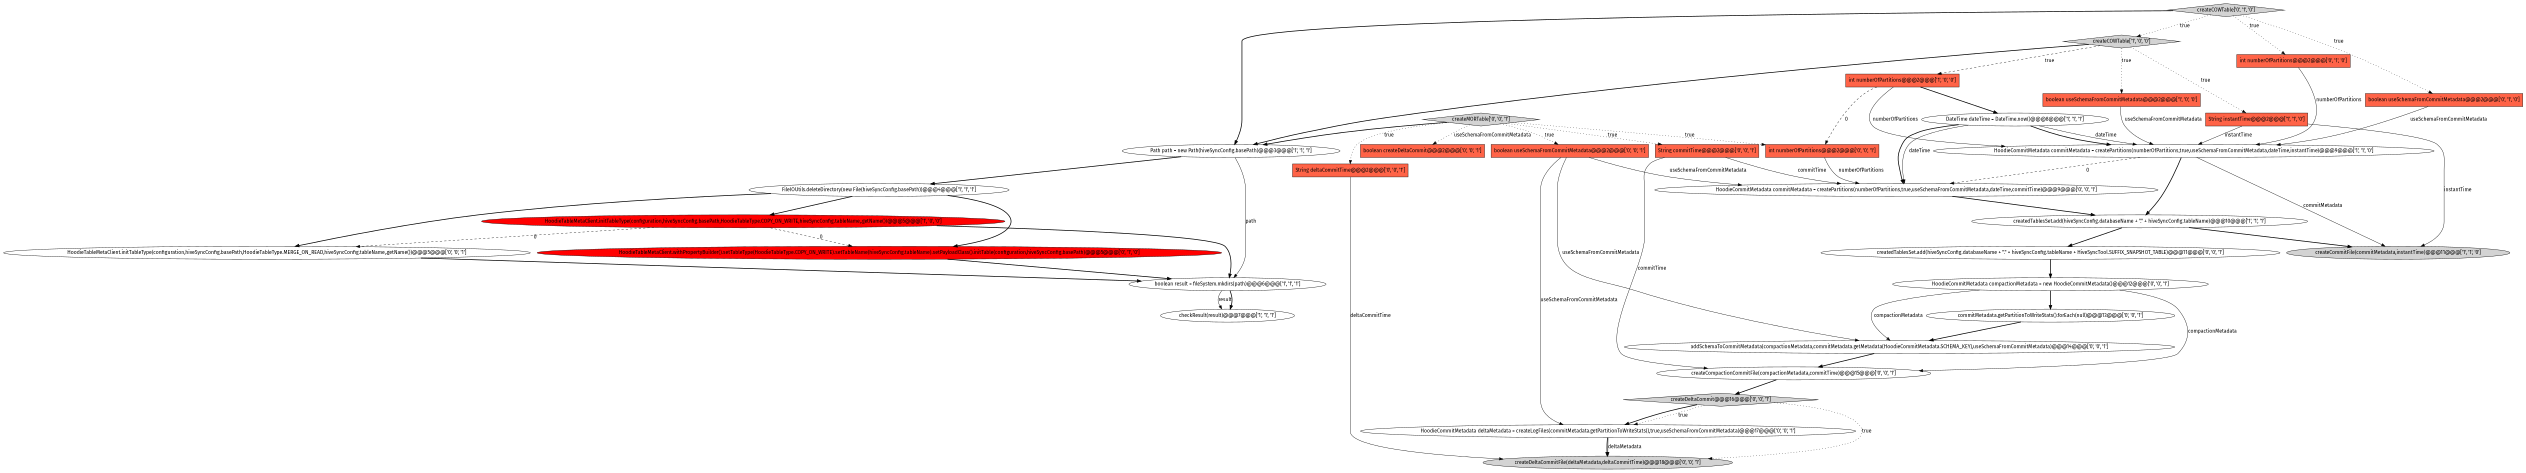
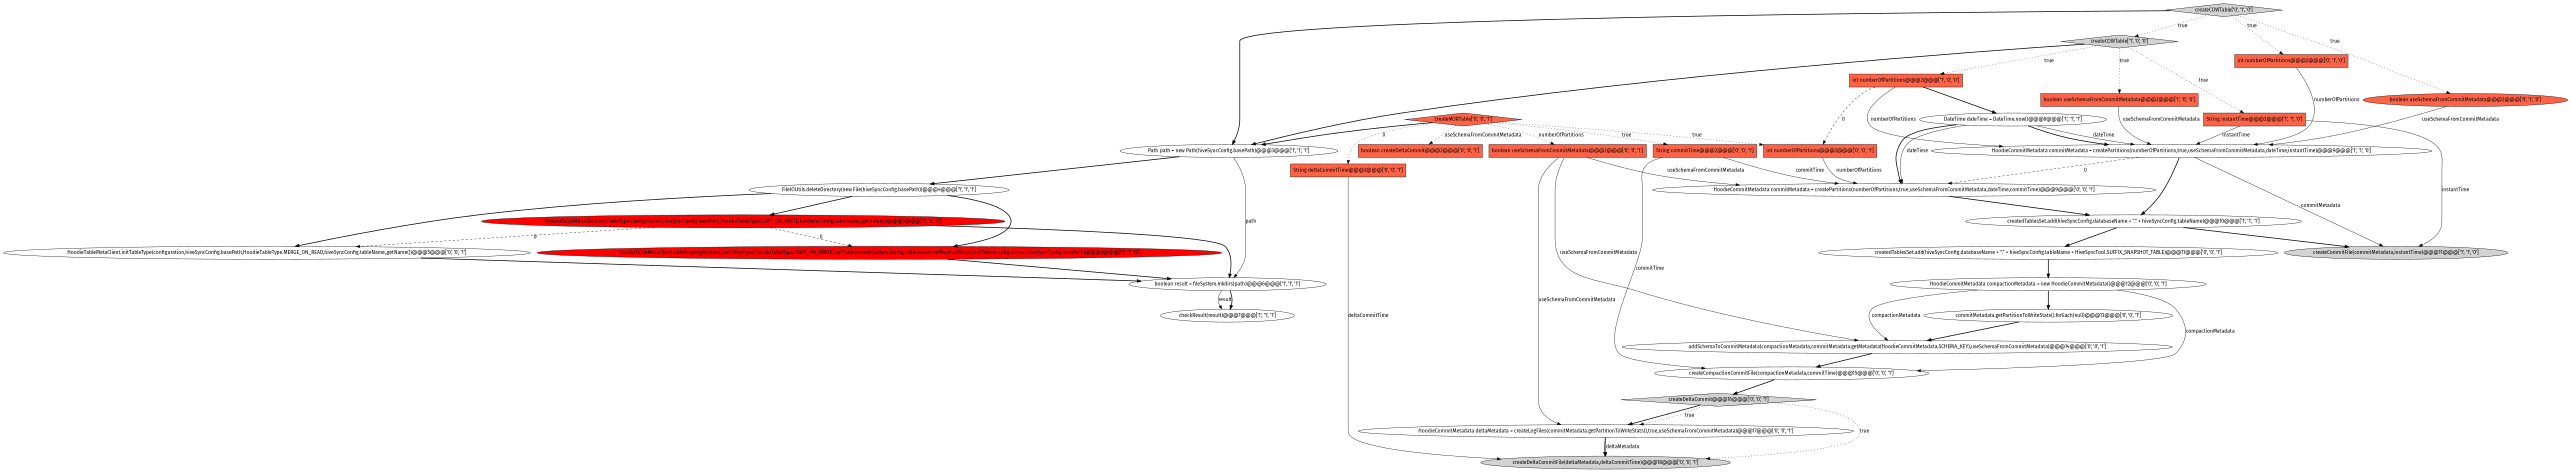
edge "createCOWTable['1', '0', '0']" -> "int numberOfPartitions@@@2@@@['1', '0', '0']": style dashed -> dotted
node "boolean useSchemaFromCommitMetadata@@@2@@@['0', '1', '0']": shape box -> ellipse
node "createMORTable['0', '0', '1']": fillcolor lightgray -> tomato
edge "createMORTable['0', '0', '1']" -> "String deltaCommitTime@@@2@@@['0', '0', '1']": label "true" -> "0"
edge "createMORTable['0', '0', '1']" -> "boolean useSchemaFromCommitMetadata@@@2@@@['0', '0', '1']": label "true" -> "numberOfPartitions"
